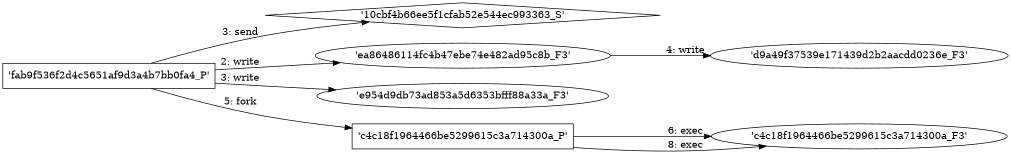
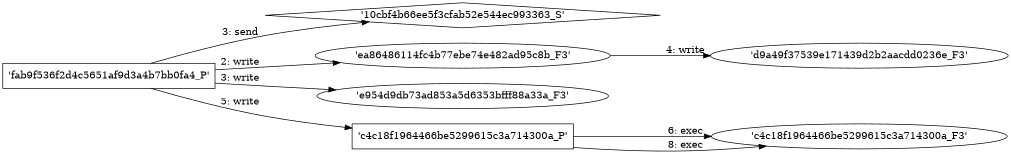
node "'10cbf4b66ee5f1cfab52e544ec993363_S'": label "'10cbf4b66ee5f1cfab52e544ec993363_S'" -> "'10cbf4b66ee5f3cfab52e544ec993363_S'"
node "'ea86486114fc4b47ebe74e482ad95c8b_F3'": label "'ea86486114fc4b47ebe74e482ad95c8b_F3'" -> "'ea86486114fc4b77ebe74e482ad95c8b_F3'"
edge "'fab9f536f2d4c5651af9d3a4b7bb0fa4_P'" -> "'c4c18f1964466be5299615c3a714300a_P'": label "5: fork" -> "5: write"
